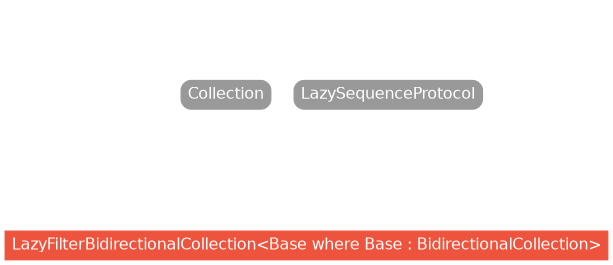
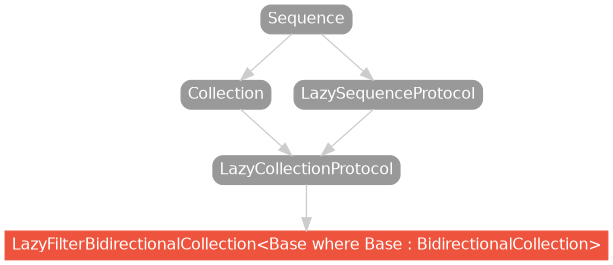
node "Sequence": added
node "LazyCollectionProtocol": added
